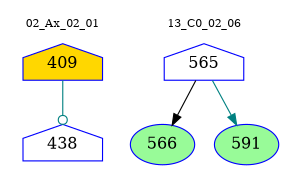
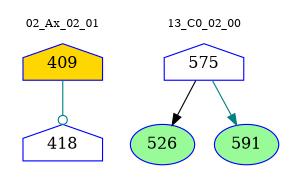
cluster "13_C0_02_06": label "13_C0_02_06" -> "13_C0_02_00"
node "565": label "565" -> "575"
node "438": label "438" -> "418"
node "566": label "566" -> "526"
